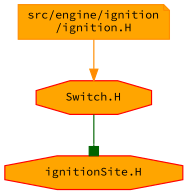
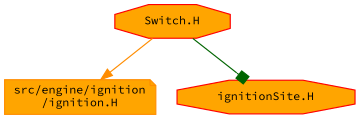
edge "src/engine/ignition /ignition.H" -> "Switch.H": reversed
